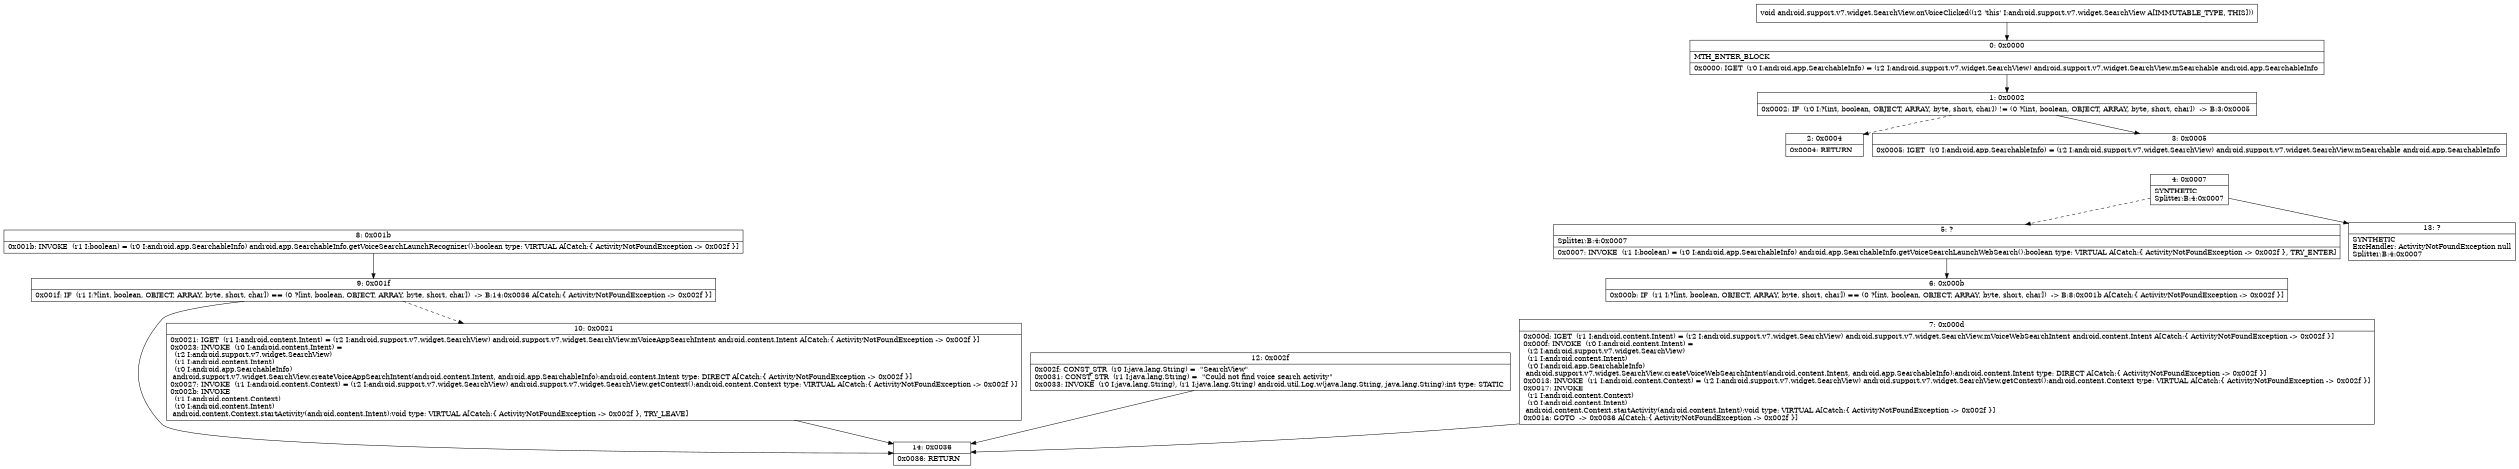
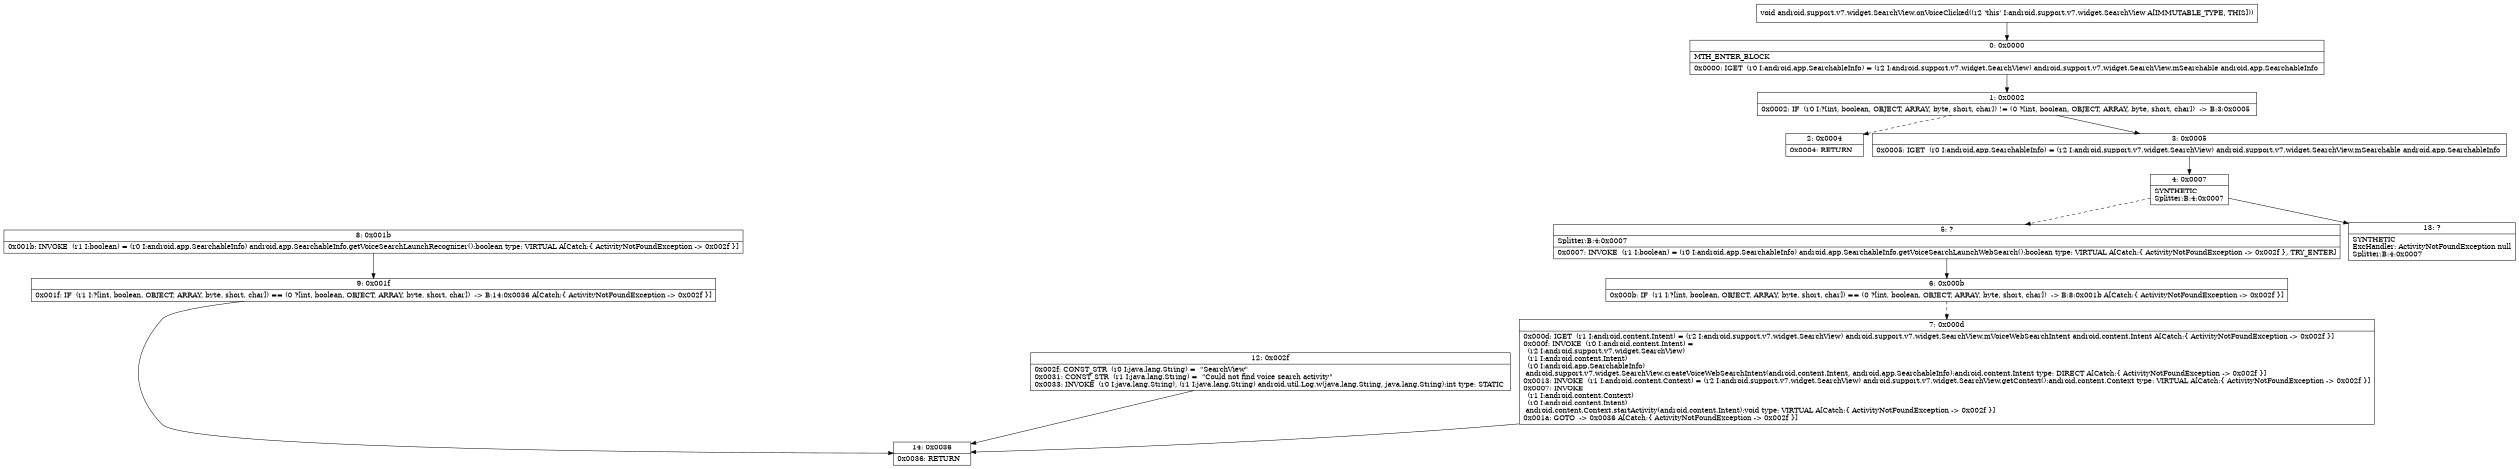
edge "3: 0x0005" -> "4: 0x0007": added
edge "6: 0x000b" -> "7: 0x000d": added
node "10: 0x0021": removed
node "7: 0x000d": text "0x0017: INVOKE" -> "0x0007: INVOKE"
